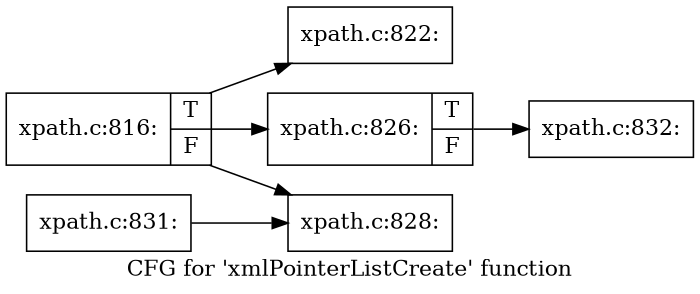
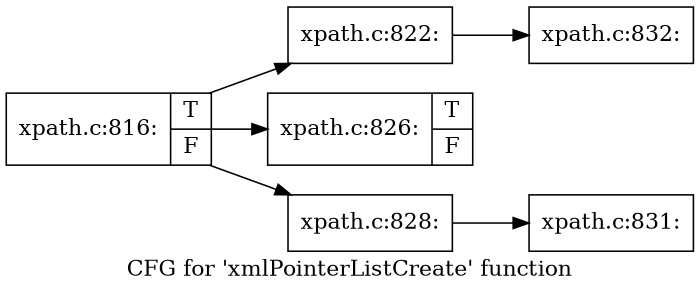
edge "xpath.c:826:" -> "xpath.c:832:": now "xpath.c:822:" -> "xpath.c:832:"
edge "xpath.c:831:" -> "xpath.c:828:": reversed
